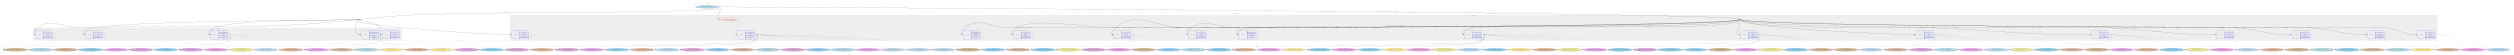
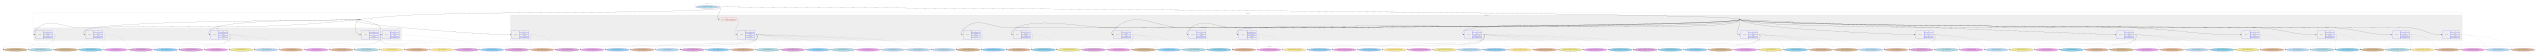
node "portage://dev-ros/rostopic-1.13.2": added
